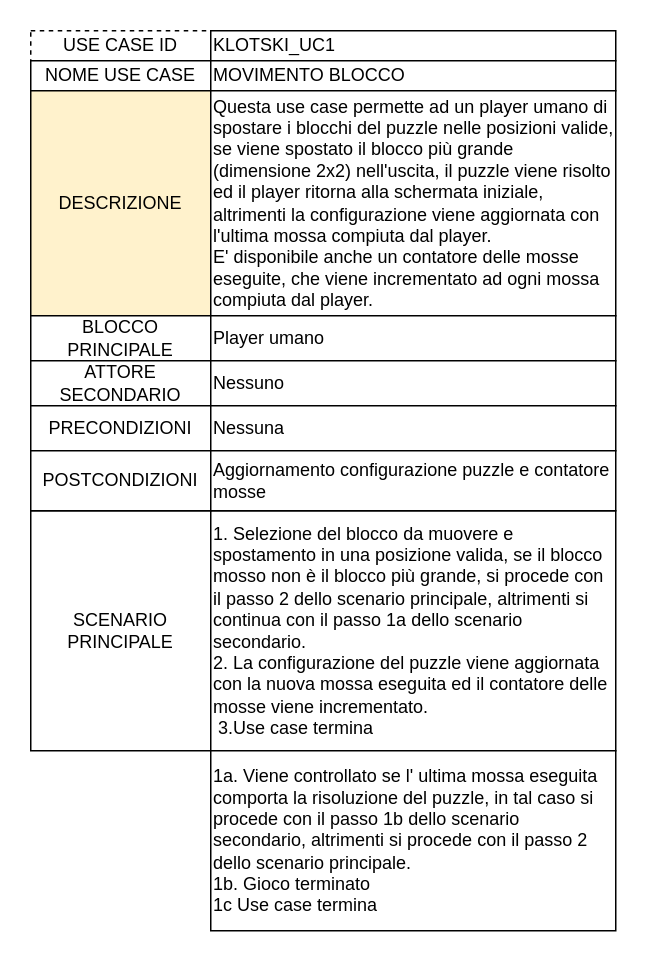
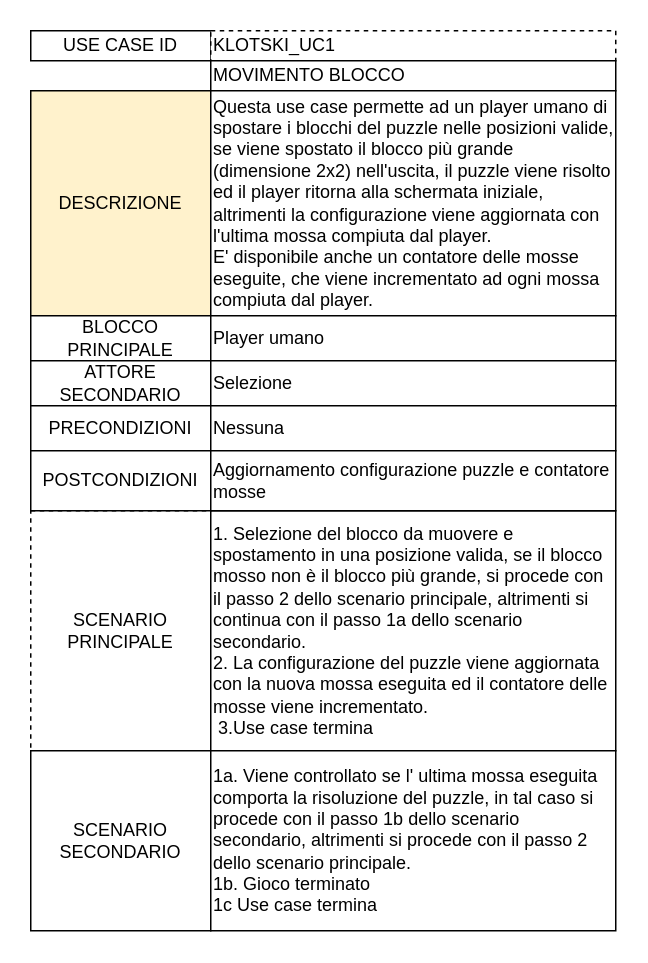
node "USE CASE ID": style dashed -> solid
node "KLOTSKI_UC1": style solid -> dashed
node "NOME USE CASE": removed
node "Nessuno": label "Nessuno" -> "Selezione"
node "SCENARIO PRINCIPALE": style solid -> dashed
node "SCENARIO SECONDARIO": added
